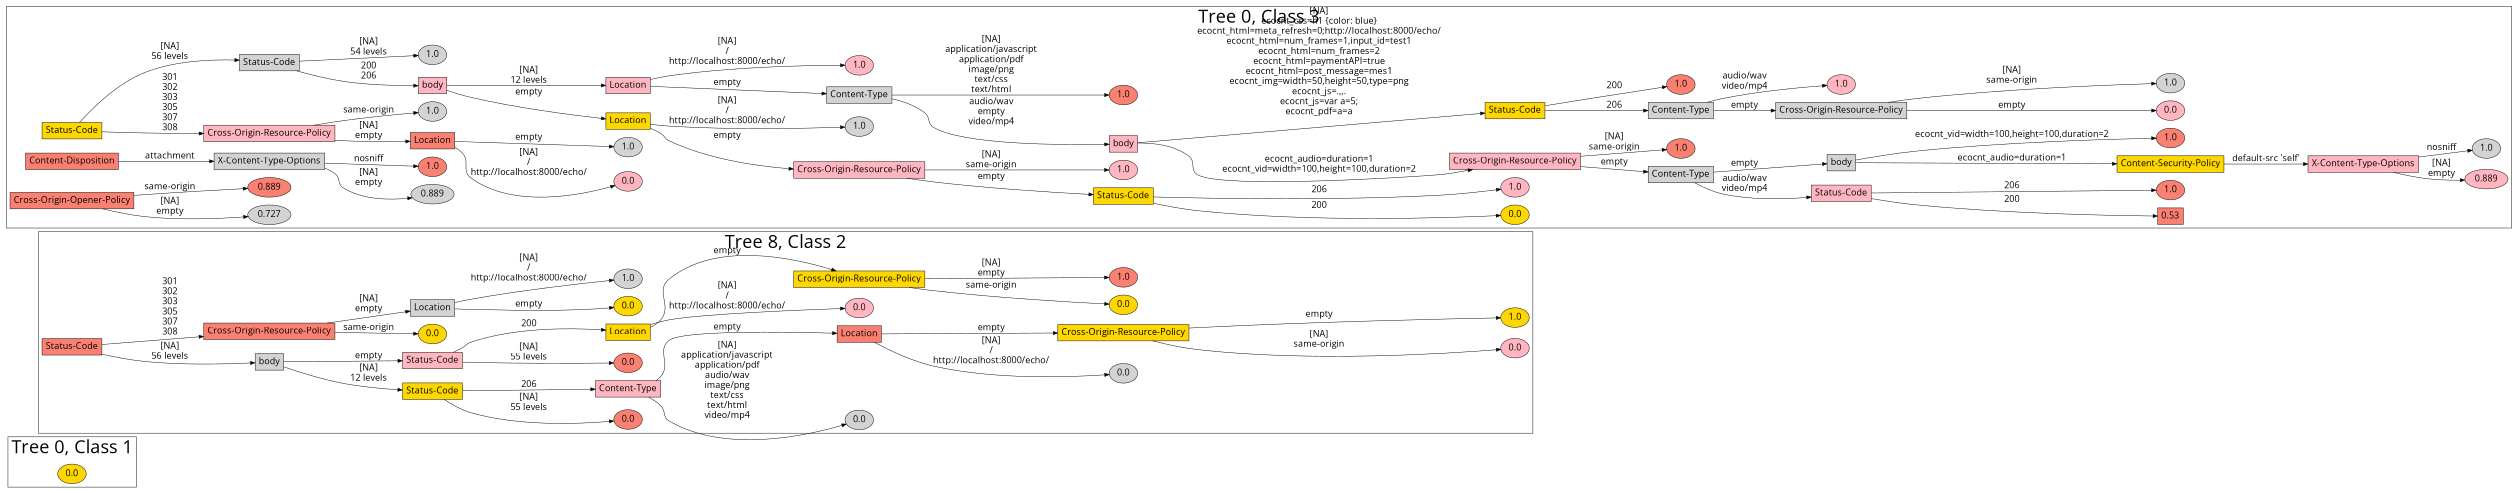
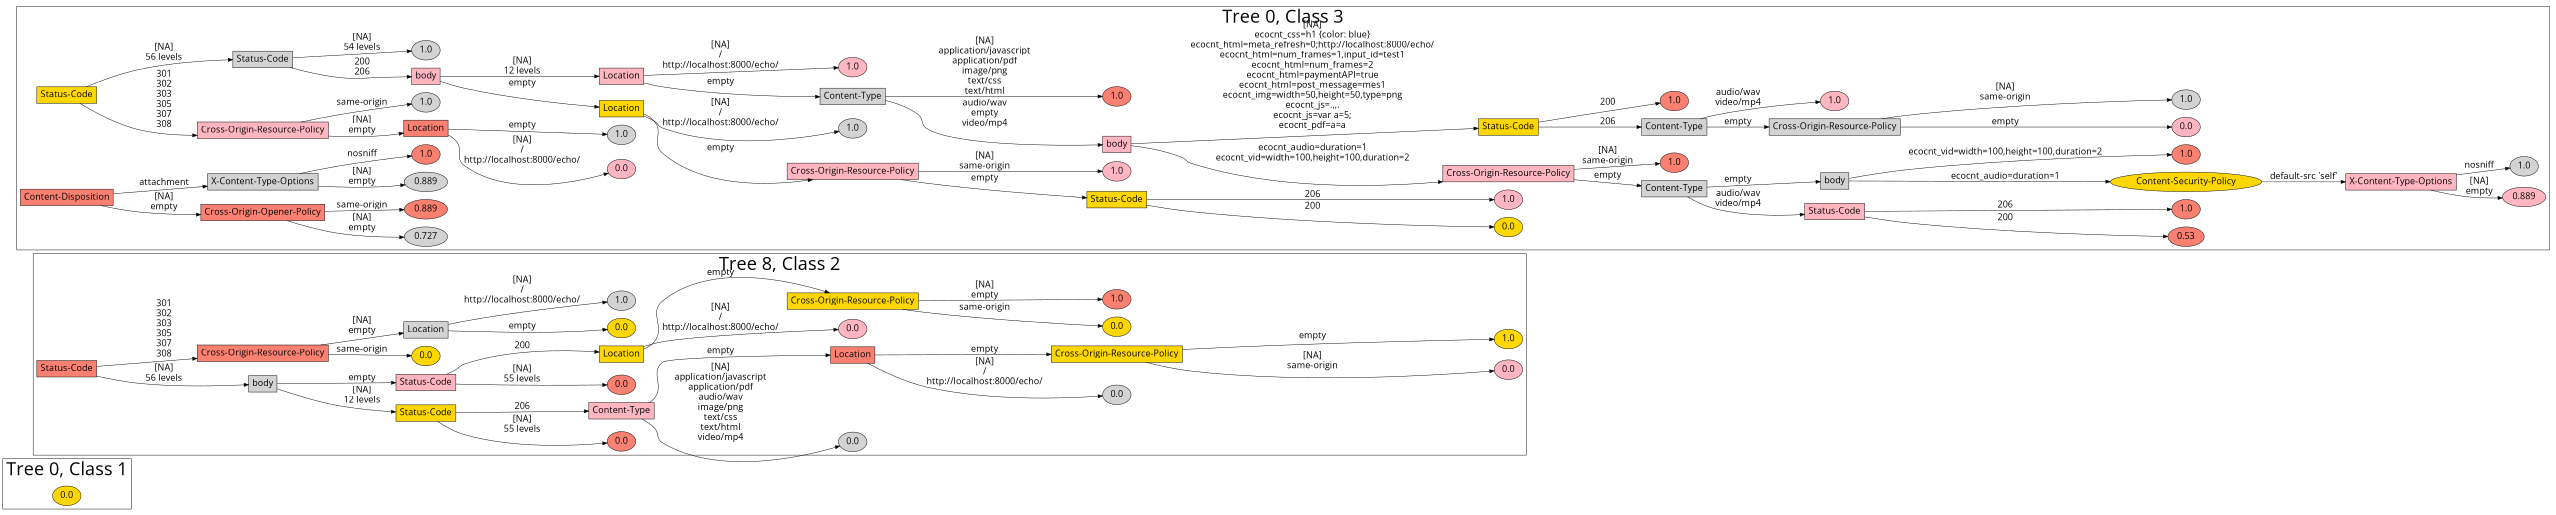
node "Content-Security-Policy": shape box -> ellipse
edge "Content-Disposition" -> "Cross-Origin-Opener-Policy": added, label "[NA] empty"
node "0.53": shape box -> ellipse
